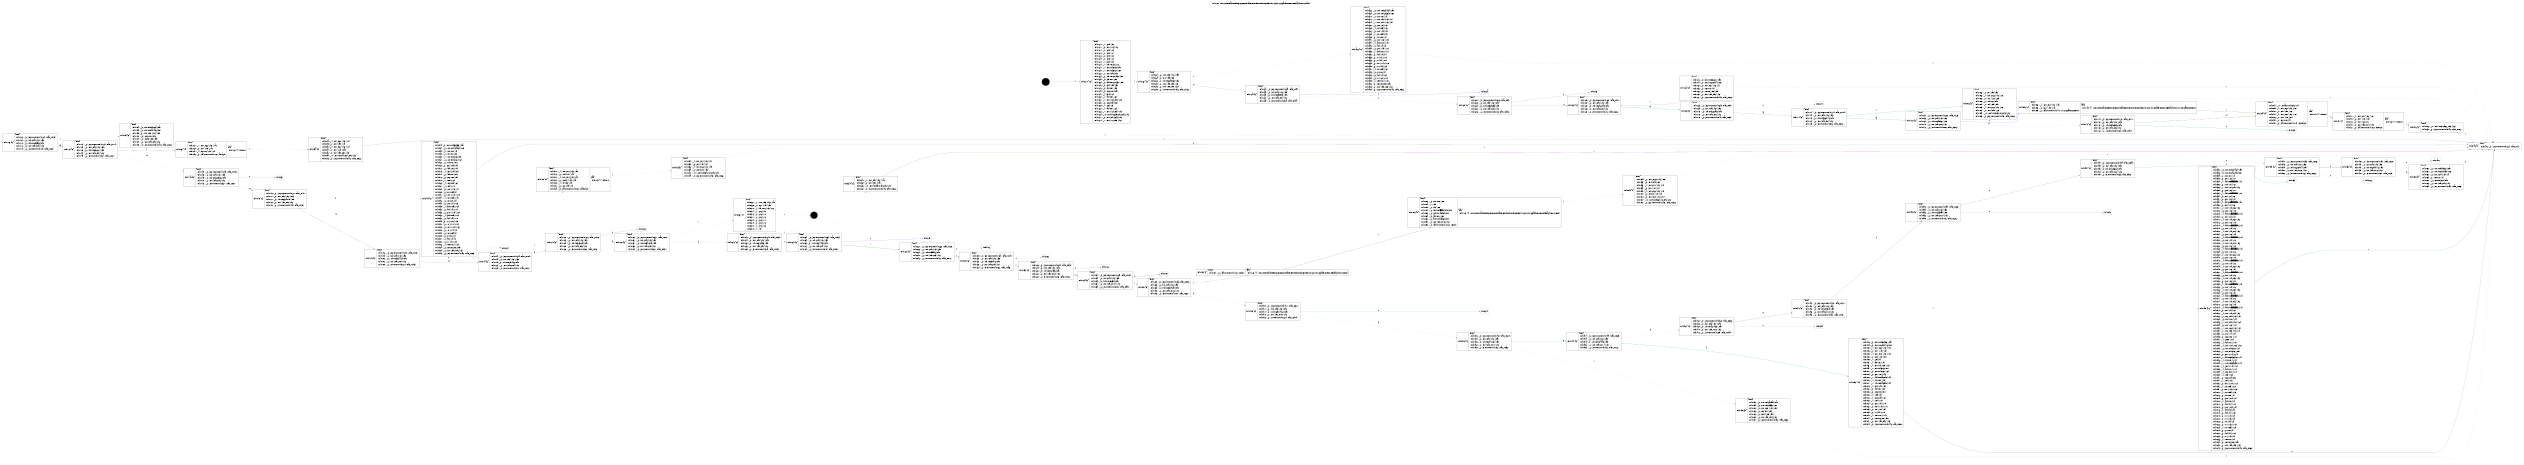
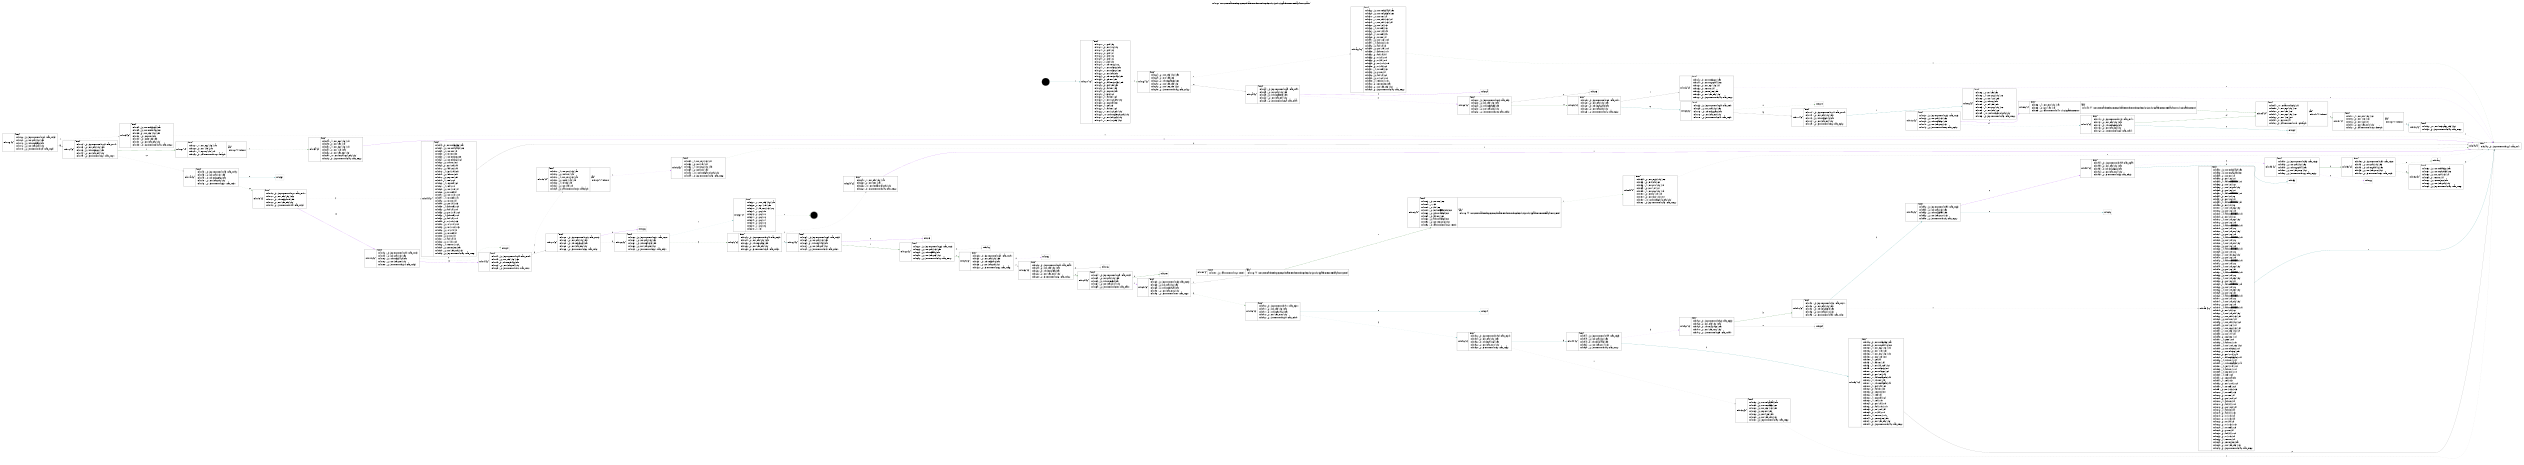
edge "0x401c48 [30]" -> "0x4016dc [28]": reversed
edge "0x401714 [28]" -> "0x401730 [28]": removed, label "15"
